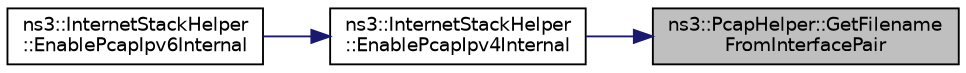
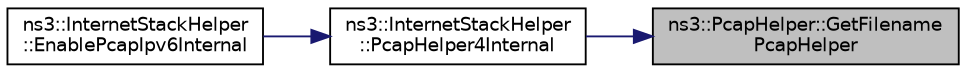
node "ns3::InternetStackHelper ::EnablePcapIpv4Internal": label "ns3::InternetStackHelper ::EnablePcapIpv4Internal" -> "ns3::InternetStackHelper ::PcapHelper4Internal"
node "ns3::PcapHelper::GetFilename FromInterfacePair": label "ns3::PcapHelper::GetFilename FromInterfacePair" -> "ns3::PcapHelper::GetFilename PcapHelper"
